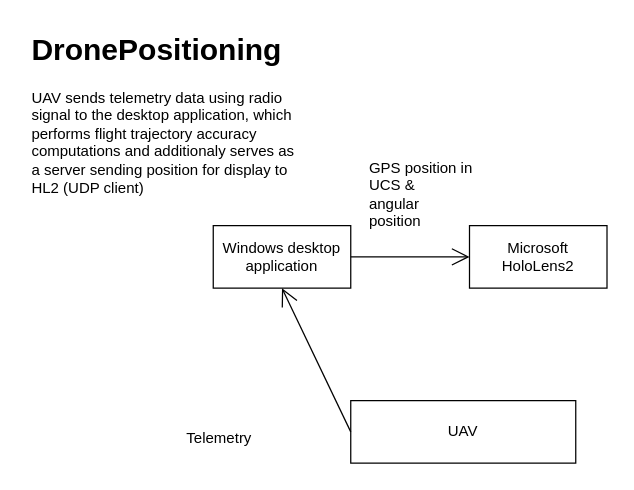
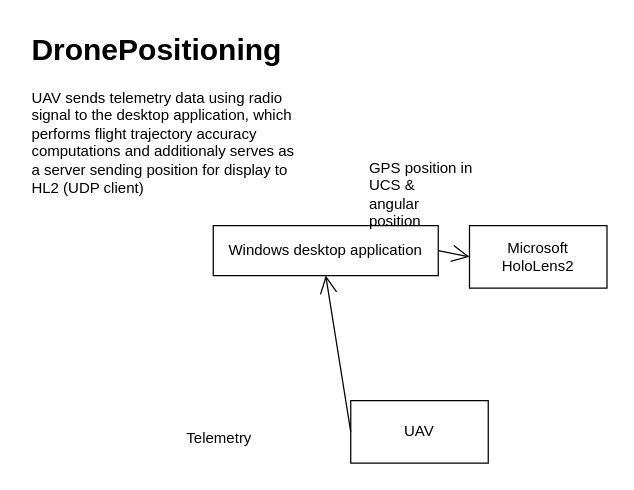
node "Windows desktop application": size 138x63 -> 225x50
node "UAV": size 225x63 -> 138x63
